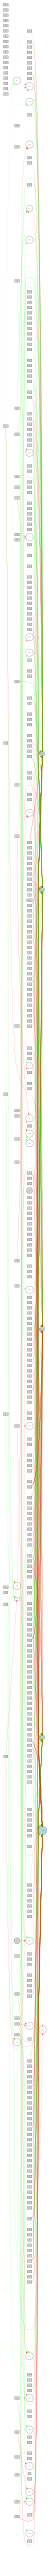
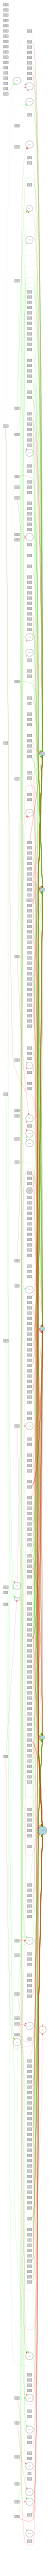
node "-70": shape circle -> box
